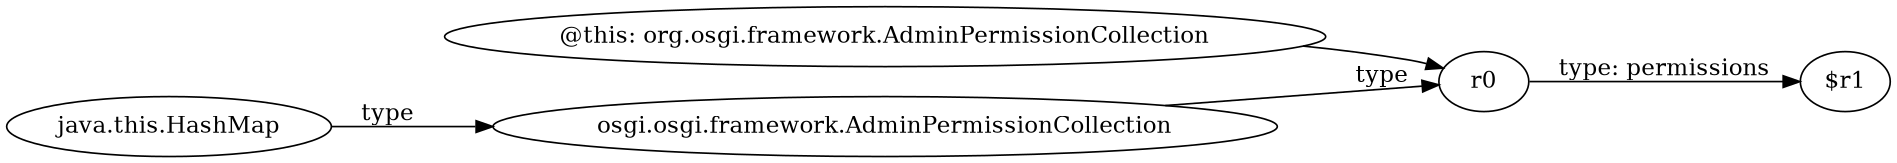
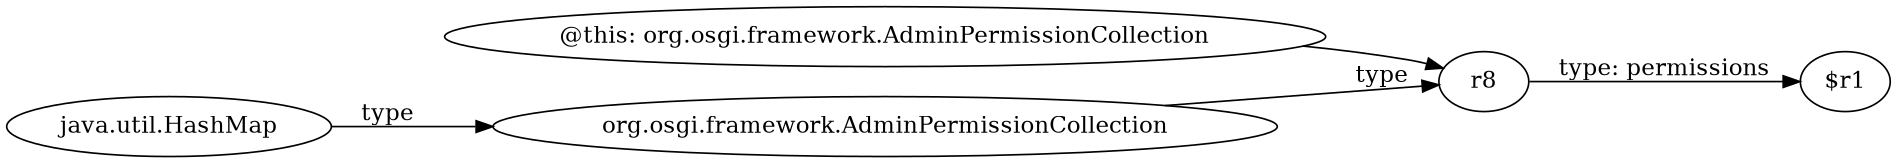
node "r0": label "r0" -> "r8"
node "java.this.HashMap": label "java.this.HashMap" -> "java.util.HashMap"
node "osgi.osgi.framework.AdminPermissionCollection": label "osgi.osgi.framework.AdminPermissionCollection" -> "org.osgi.framework.AdminPermissionCollection"
